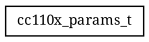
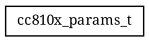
node "cc110x_params_t": label "cc110x_params_t" -> "cc810x_params_t"
